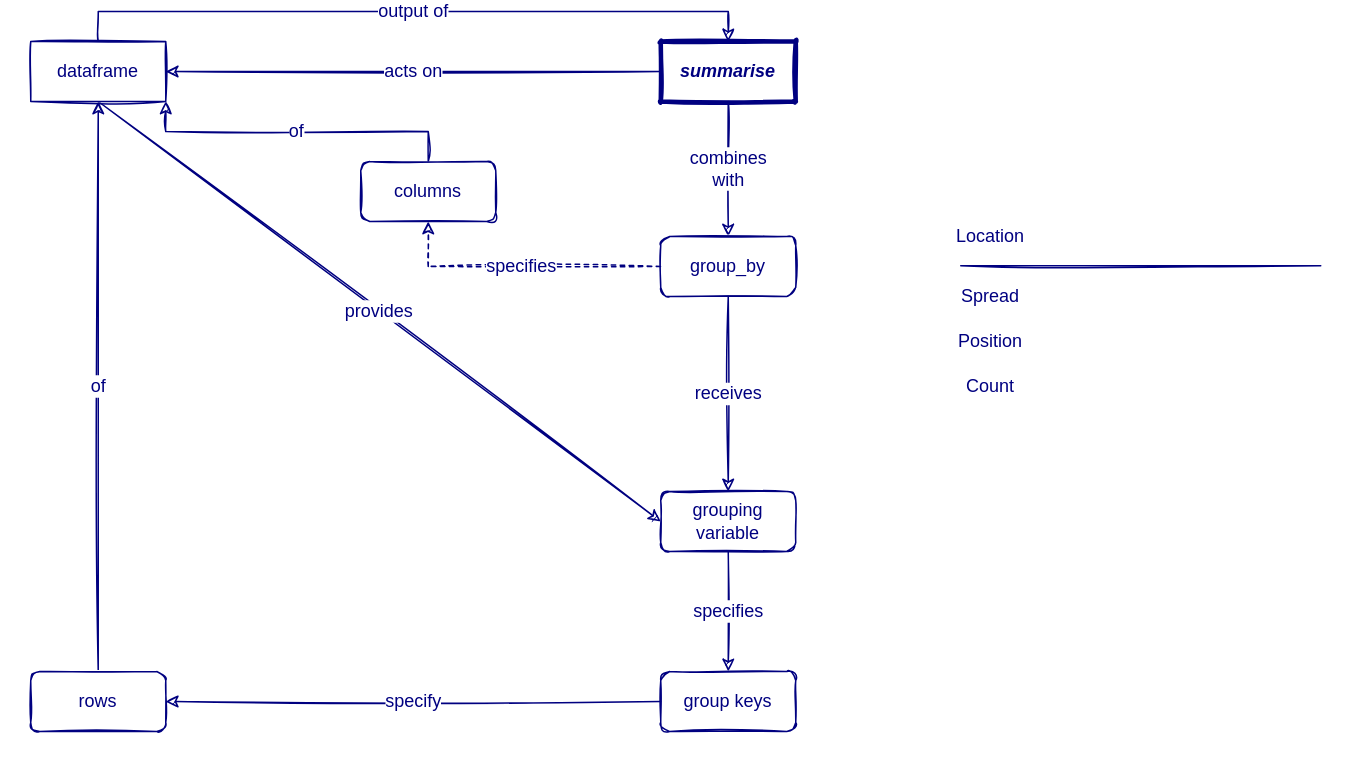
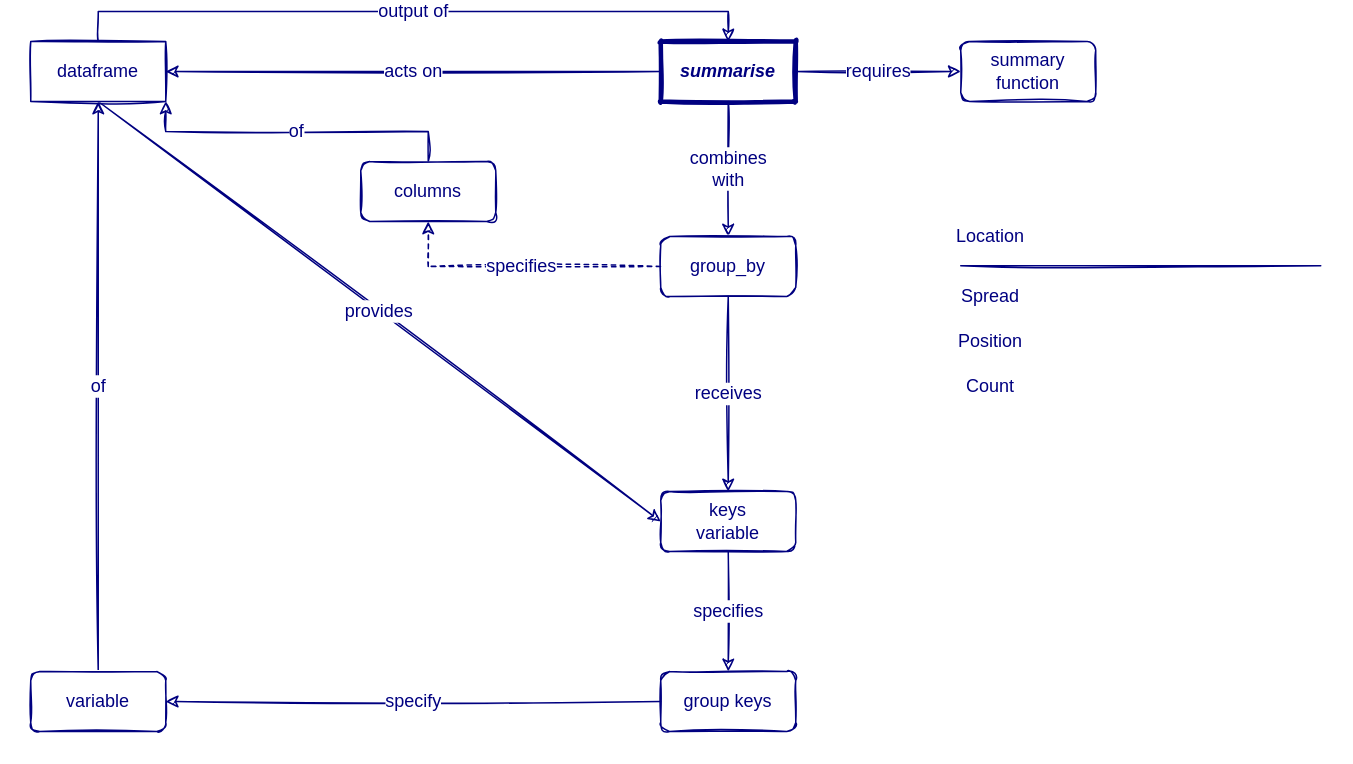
edge "summarise" -> "summary function": added, label "requires"
node "summary function": added
node "grouping variable": label "grouping variable" -> "keys variable"
node "rows": label "rows" -> "variable"
